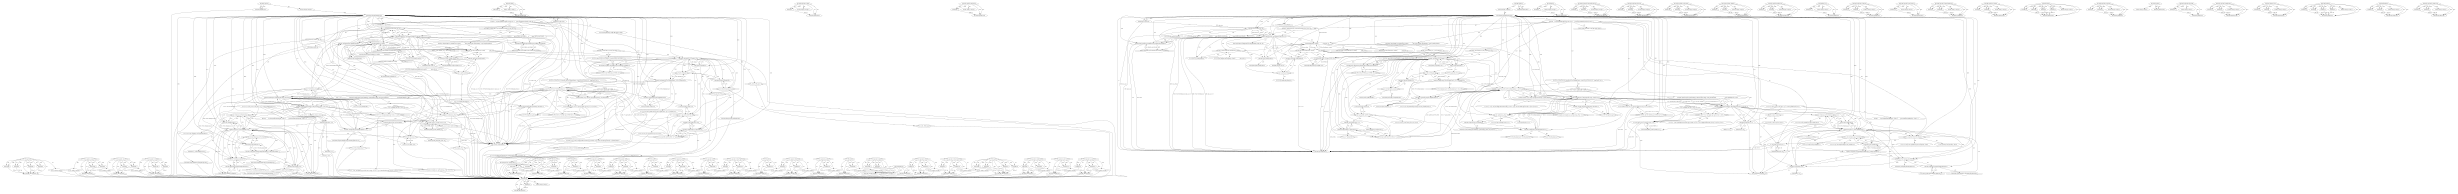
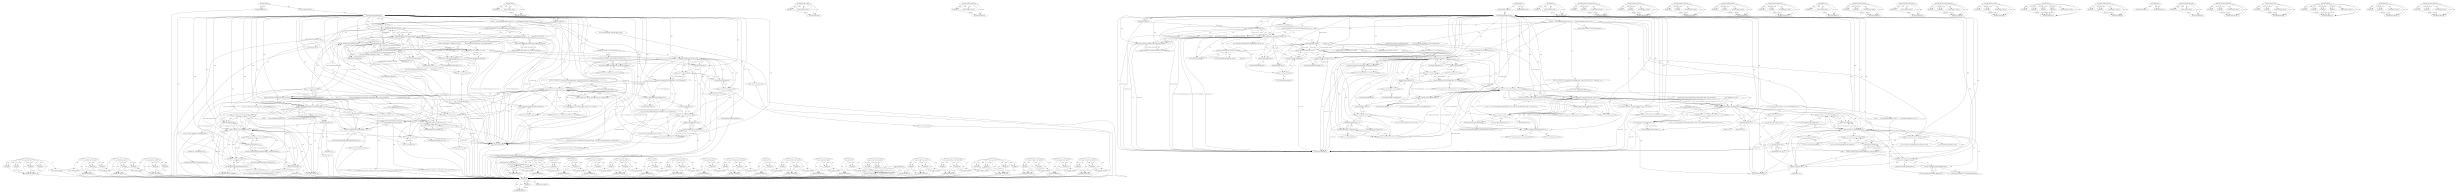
node "(FIELD_IDENTIFIER,empty,empty)": removed
